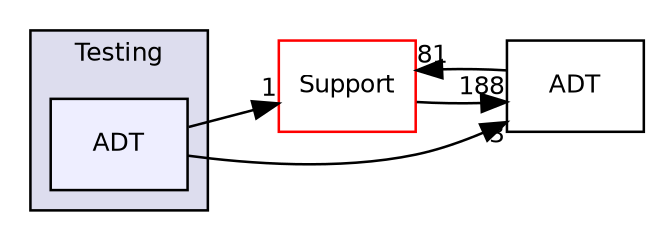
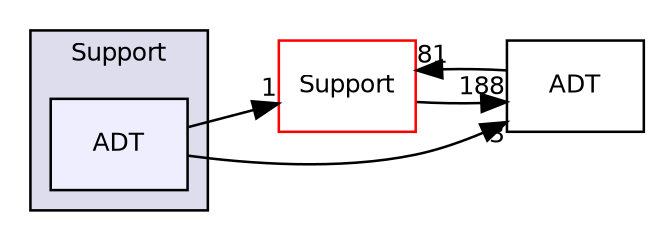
cluster "Testing": label "Testing" -> "Support"
